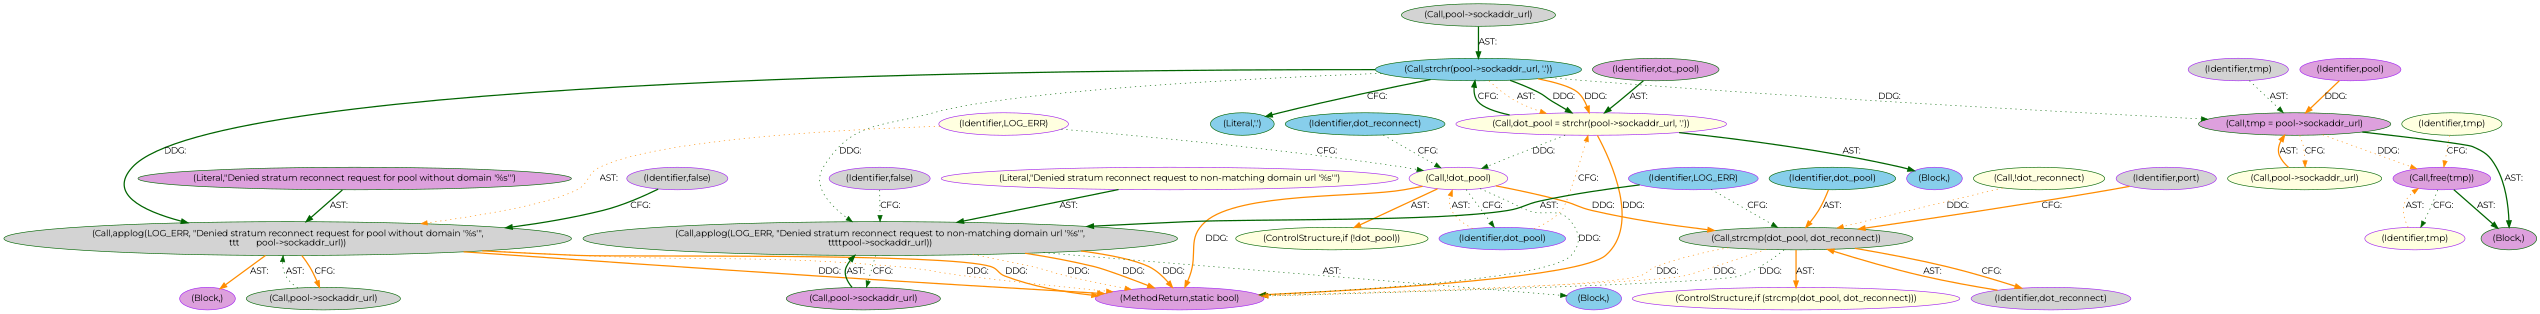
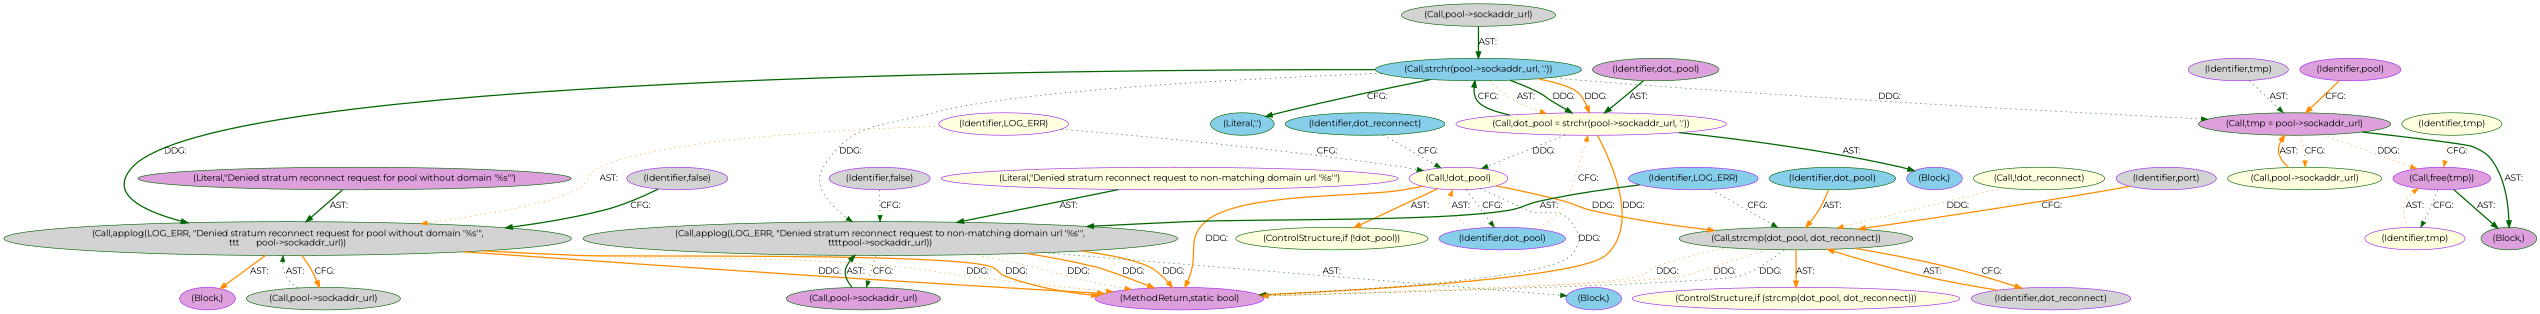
edge "(Identifier,pool)" -> "(Call,tmp = pool->sockaddr_url)": label "DDG: " -> "CFG: "
